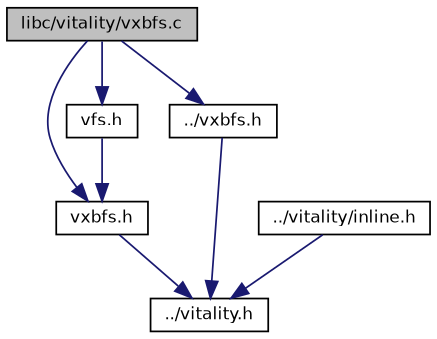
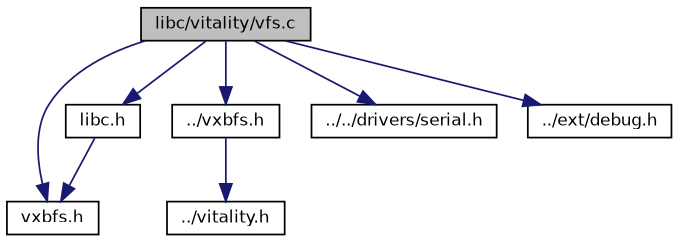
node "libc/vitality/vxbfs.c": label "libc/vitality/vxbfs.c" -> "libc/vitality/vfs.c"
node "vfs.h": label "vfs.h" -> "libc.h"
node "../../drivers/serial.h": added
node "../ext/debug.h": added
node "../vitality/inline.h": removed
edge "vxbfs.h" -> "../vitality.h": removed
